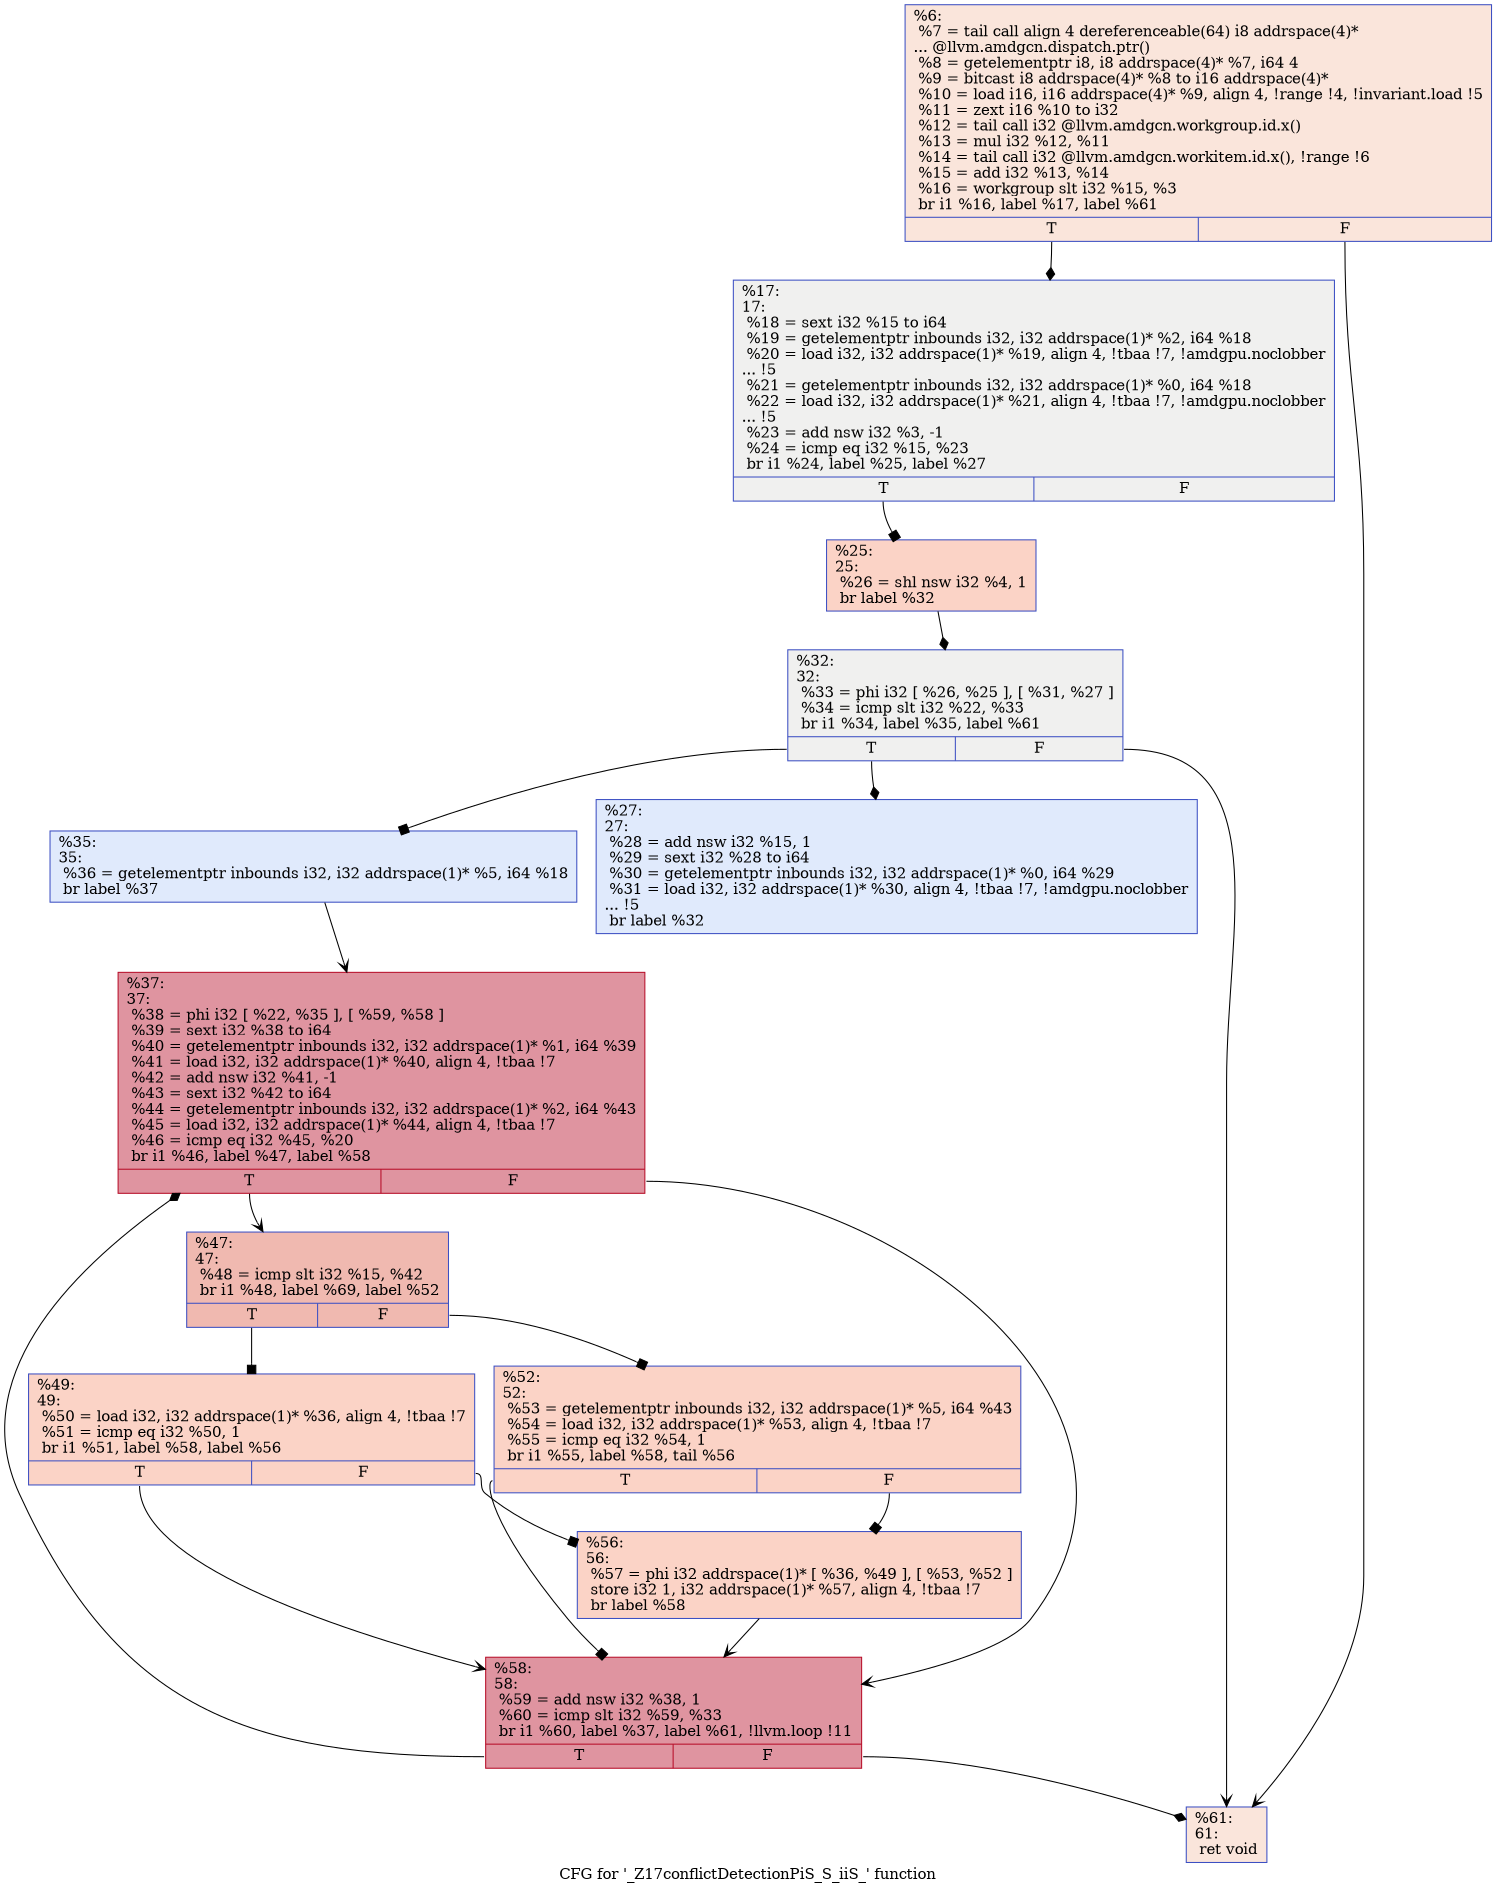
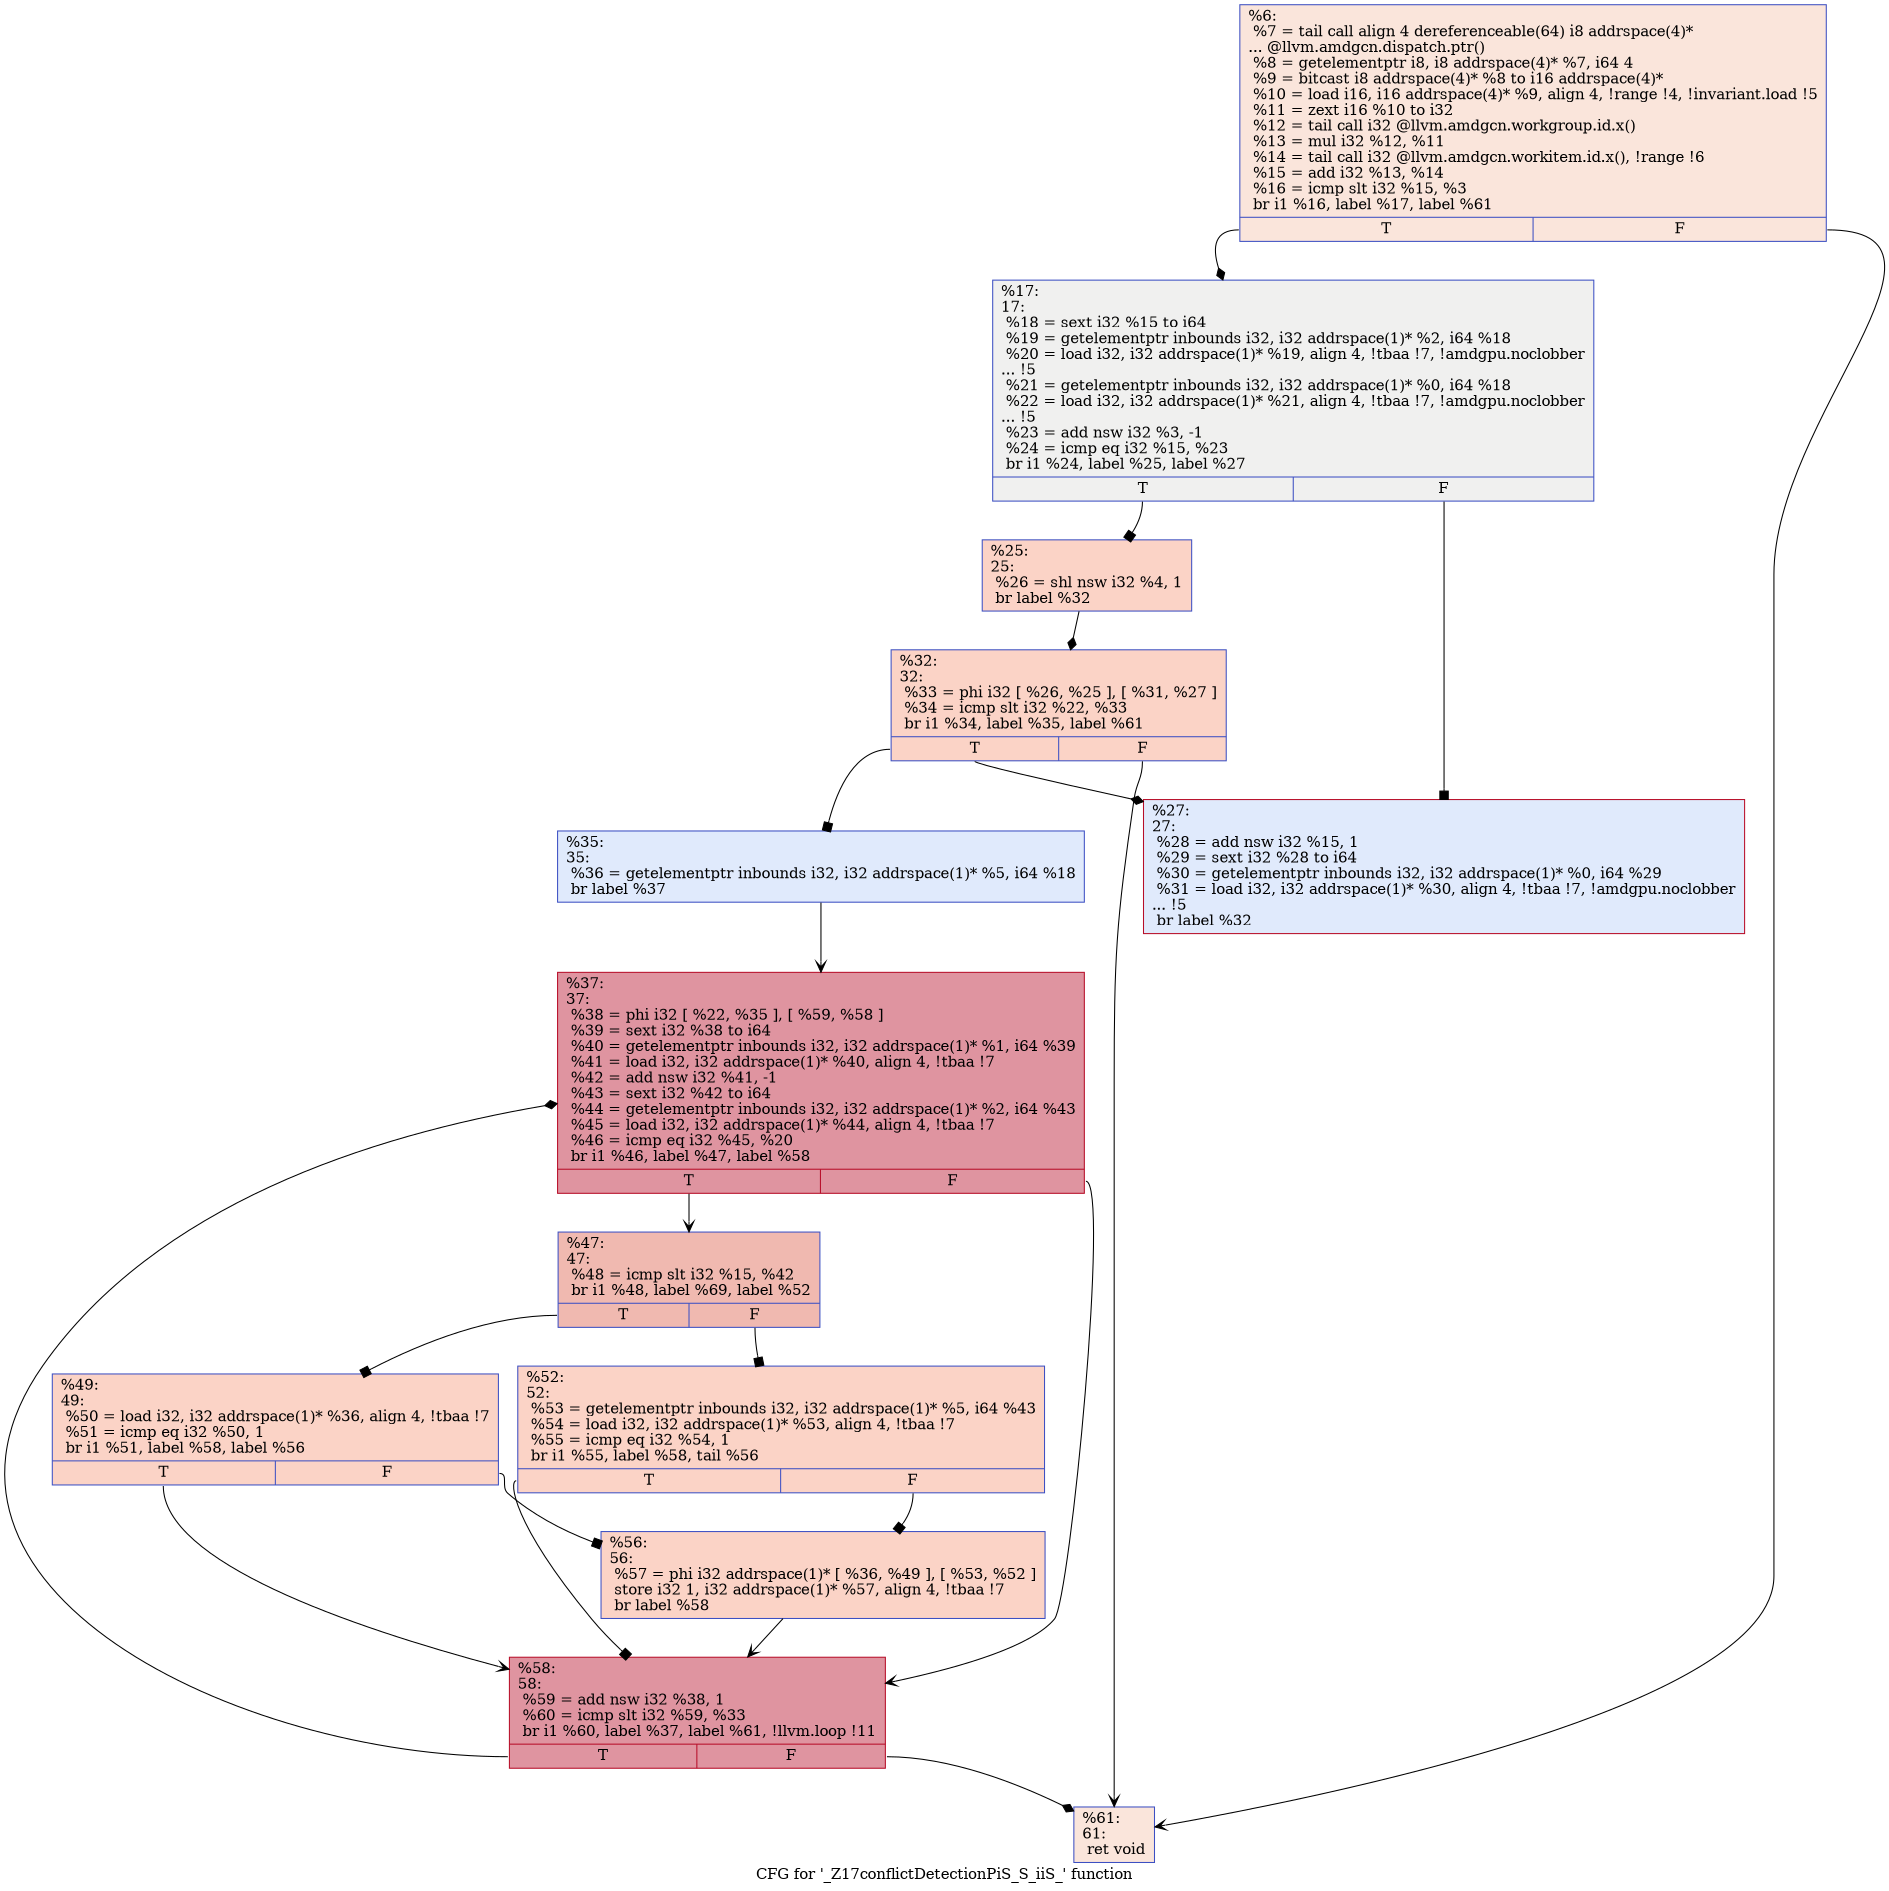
node "%6:": text "%16 = workgroup slt i32 %15, %3" -> "%16 = icmp slt i32 %15, %3"
edge "%17:" -> "%27:": added
node "%32:": fillcolor #dedcdb70 -> #f59c7d70
node "%27:": color #3d50c3ff -> #b70d28ff
